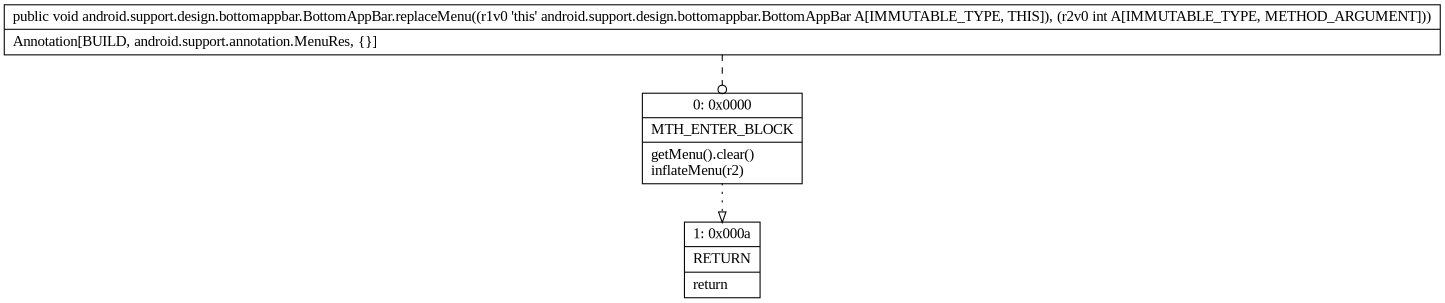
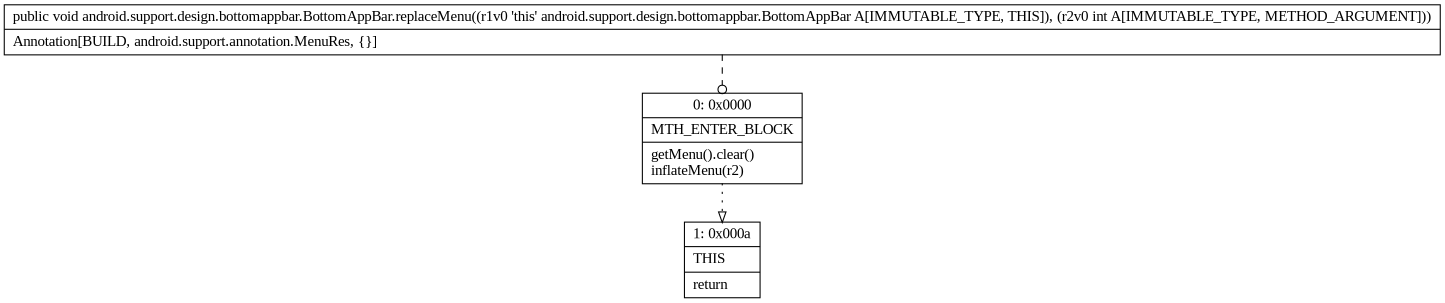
node "1: 0x000a": text "RETURN" -> "THIS"
